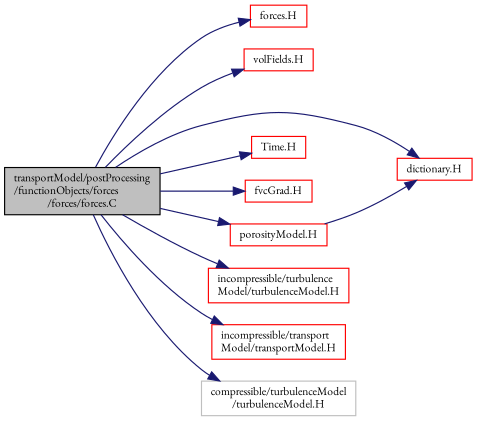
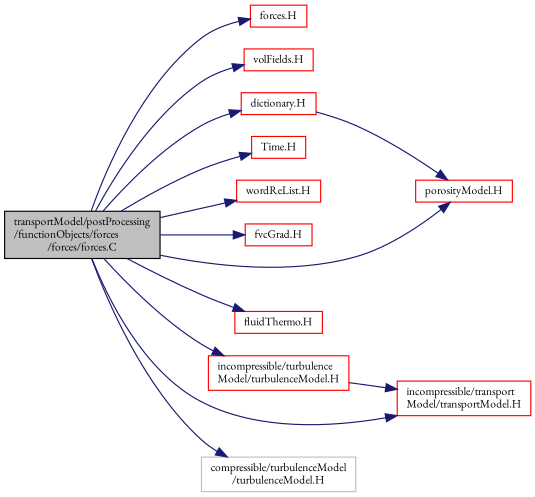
node "wordReList.H": added
edge "porosityModel.H" -> "dictionary.H": reversed
node "fluidThermo.H": added
edge "incompressible/turbulence Model/turbulenceModel.H" -> "incompressible/transport Model/transportModel.H": added
